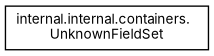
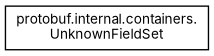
node "internal.internal.containers. UnknownFieldSet": label "internal.internal.containers. UnknownFieldSet" -> "protobuf.internal.containers. UnknownFieldSet"
